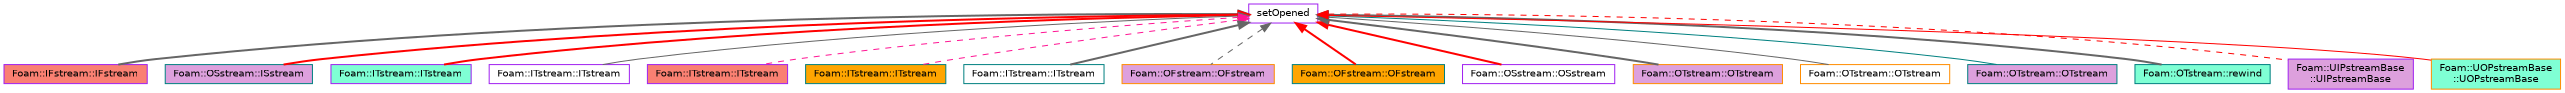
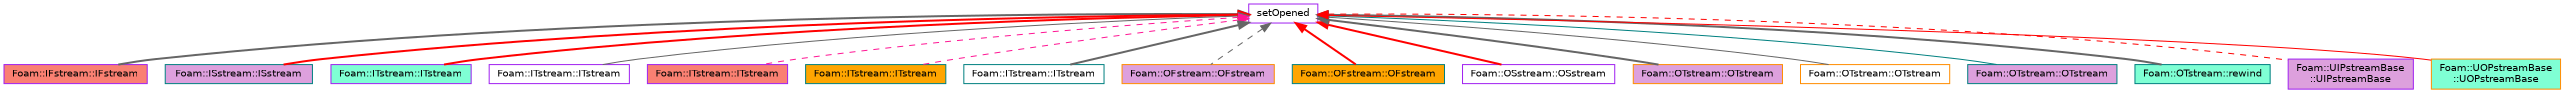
node "Foam::OSstream::ISstream": label "Foam::OSstream::ISstream" -> "Foam::ISstream::ISstream"
